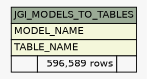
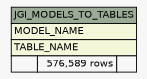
node "JGI_MODELS_TO_TABLES": text "596,589 rows" -> "576,589 rows"
